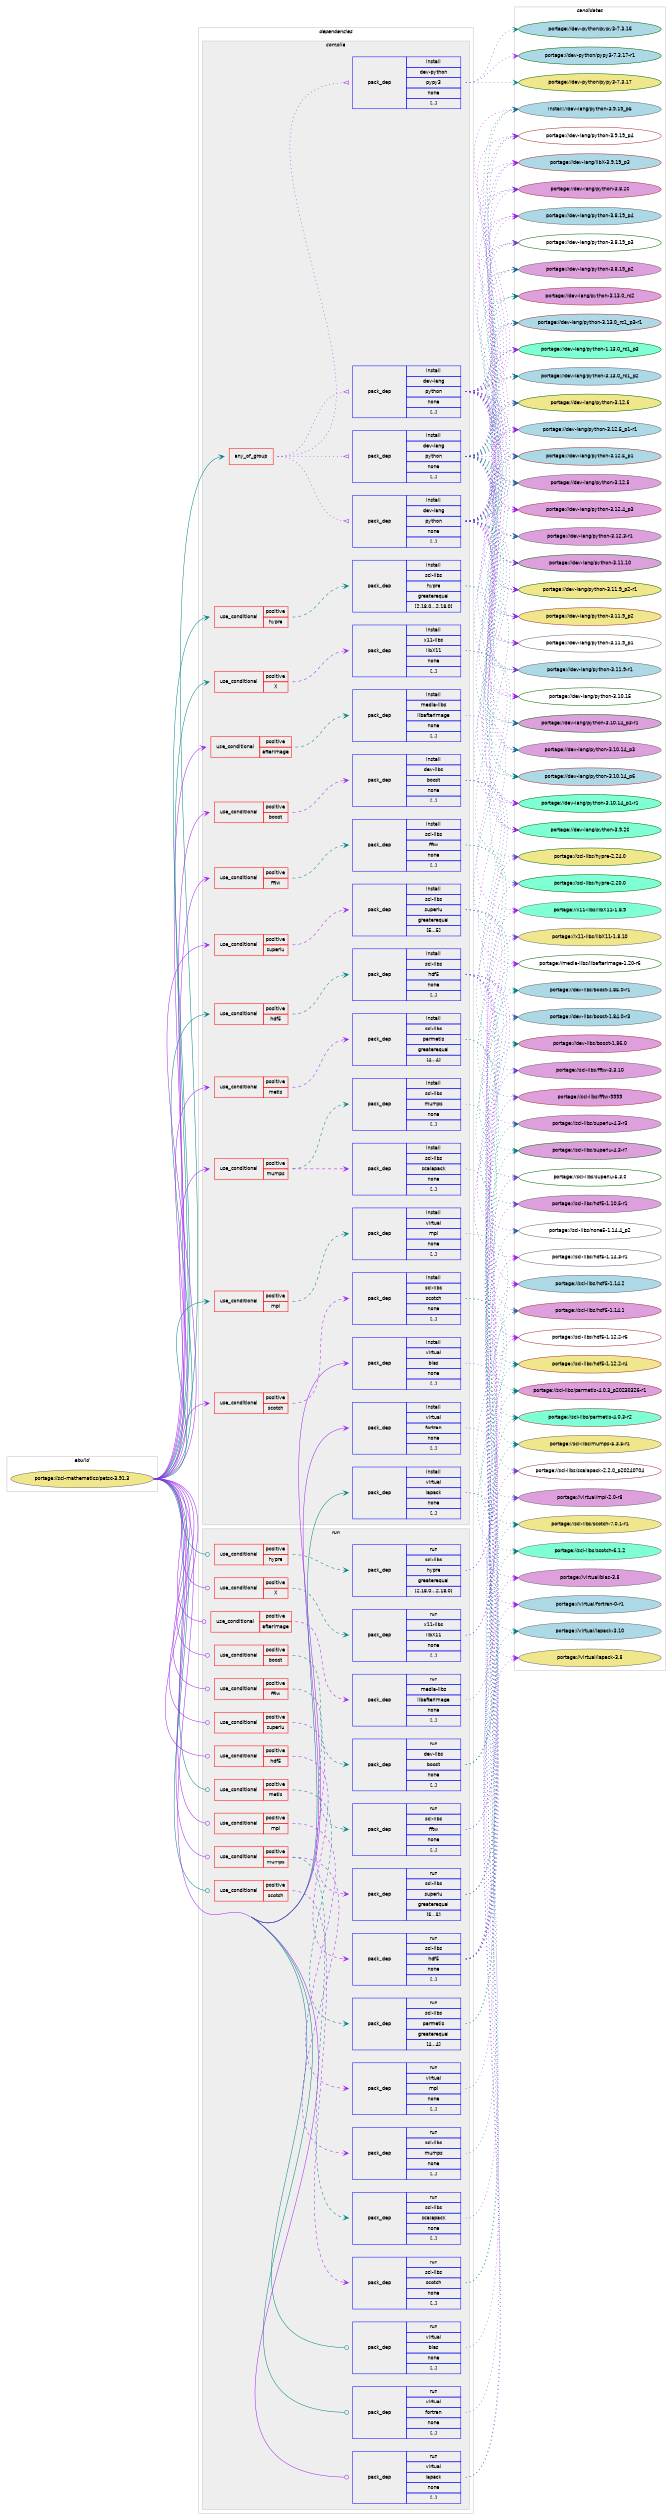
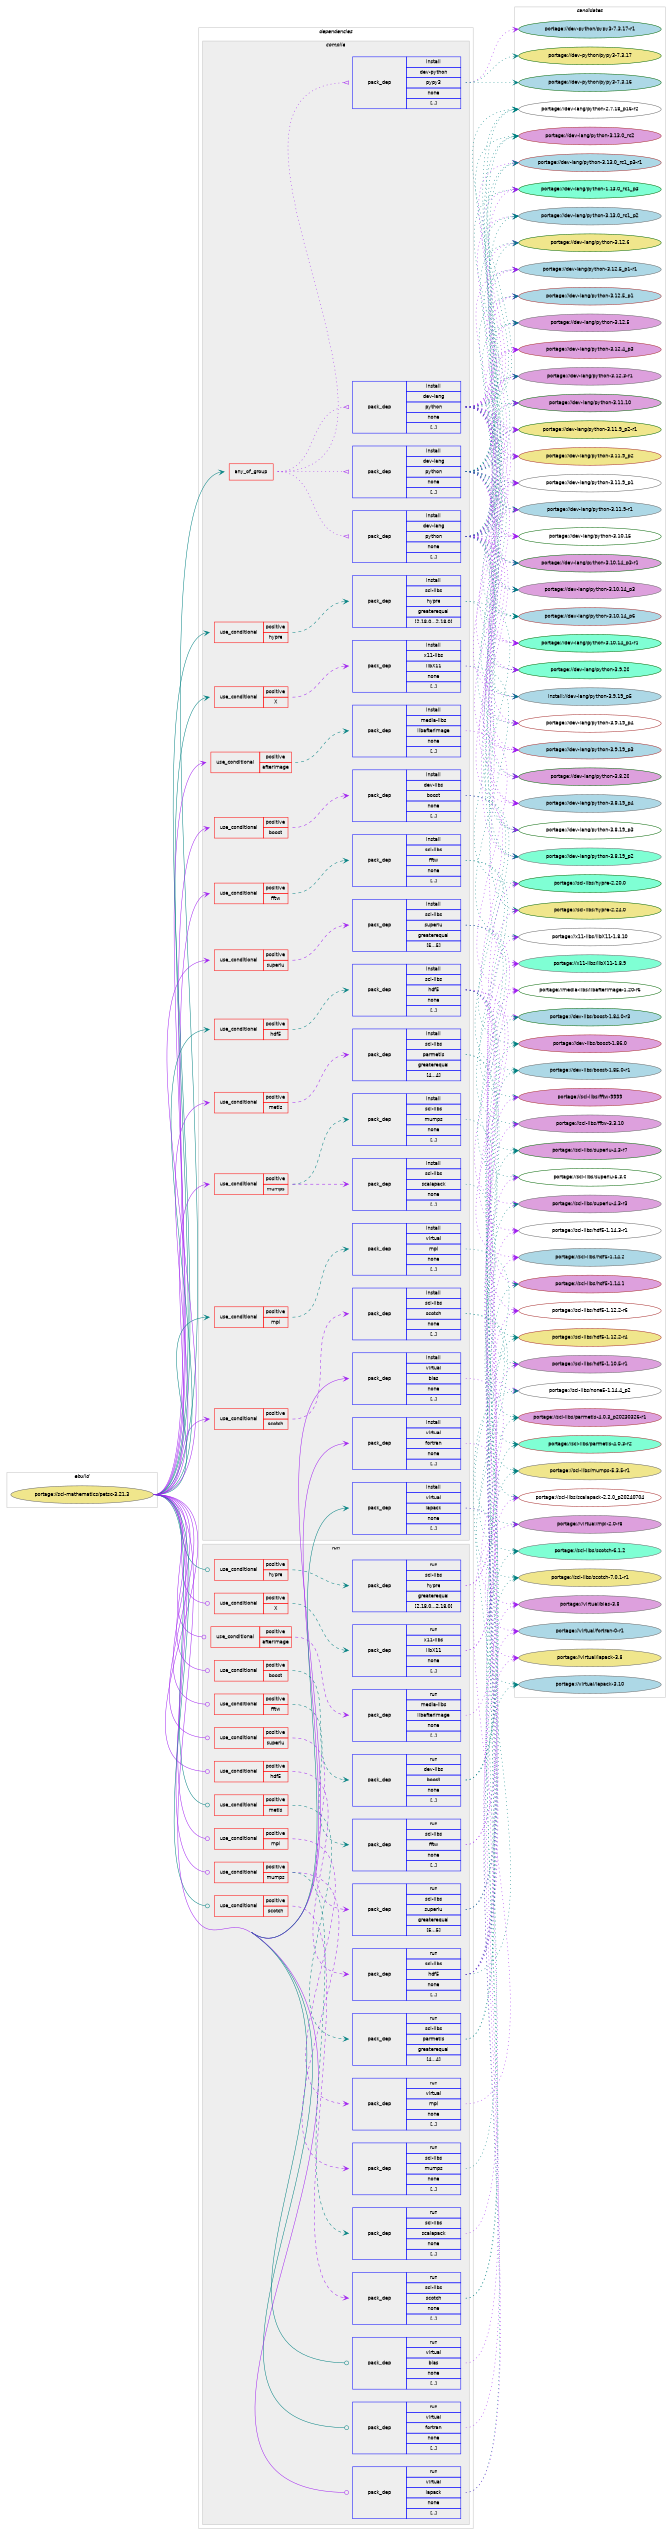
node "portage://dev-lang/python-2.7.18_p16-r2": added
node "portage://dev-lang/libX-3.9.19_p3": label "portage://dev-lang/libX-3.9.19_p3" -> "portage://dev-lang/python-3.9.19_p3"
node "portage://dev-lang/python-3.8.20": color brown -> darkgreen
node "portage://dev-lang/python-3.8.19_p2": fillcolor plum -> aquamarine
node "portage://x11-libs/libX11-1.8.10": fillcolor khaki -> white
node "portage://dev-libs/boost-1.84.0-r3": color gray40 -> darkgreen
node "portage://sci-mathematics/petsc-3.91.3": label "portage://sci-mathematics/petsc-3.91.3" -> "portage://sci-mathematics/petsc-3.21.3"
